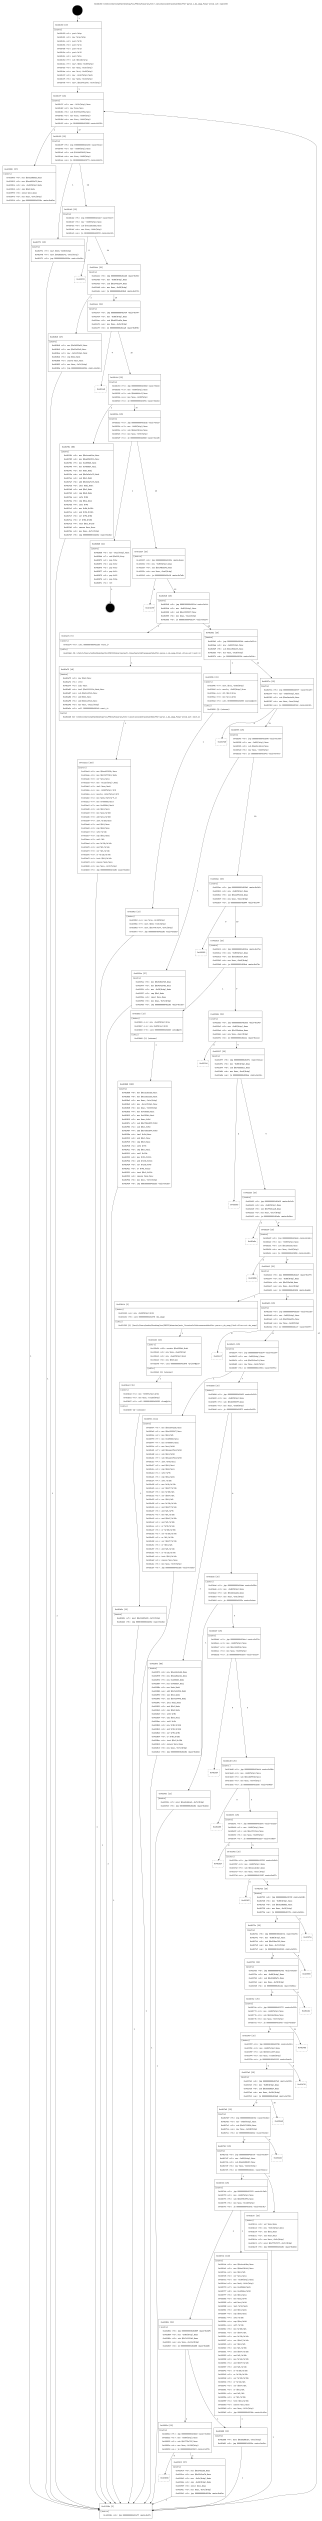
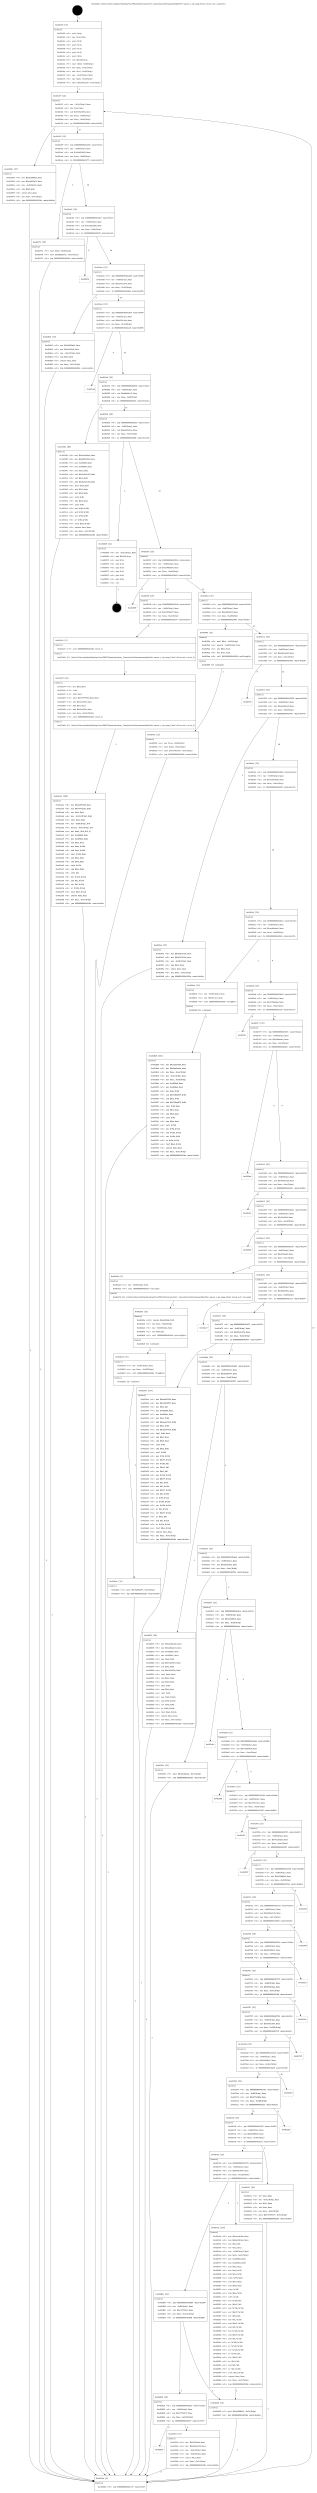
edge "0x401548 [25]" -> "0x401561 [25]": now "0x40152f [25]" -> "0x401561 [25]"
node "0x402099": removed
